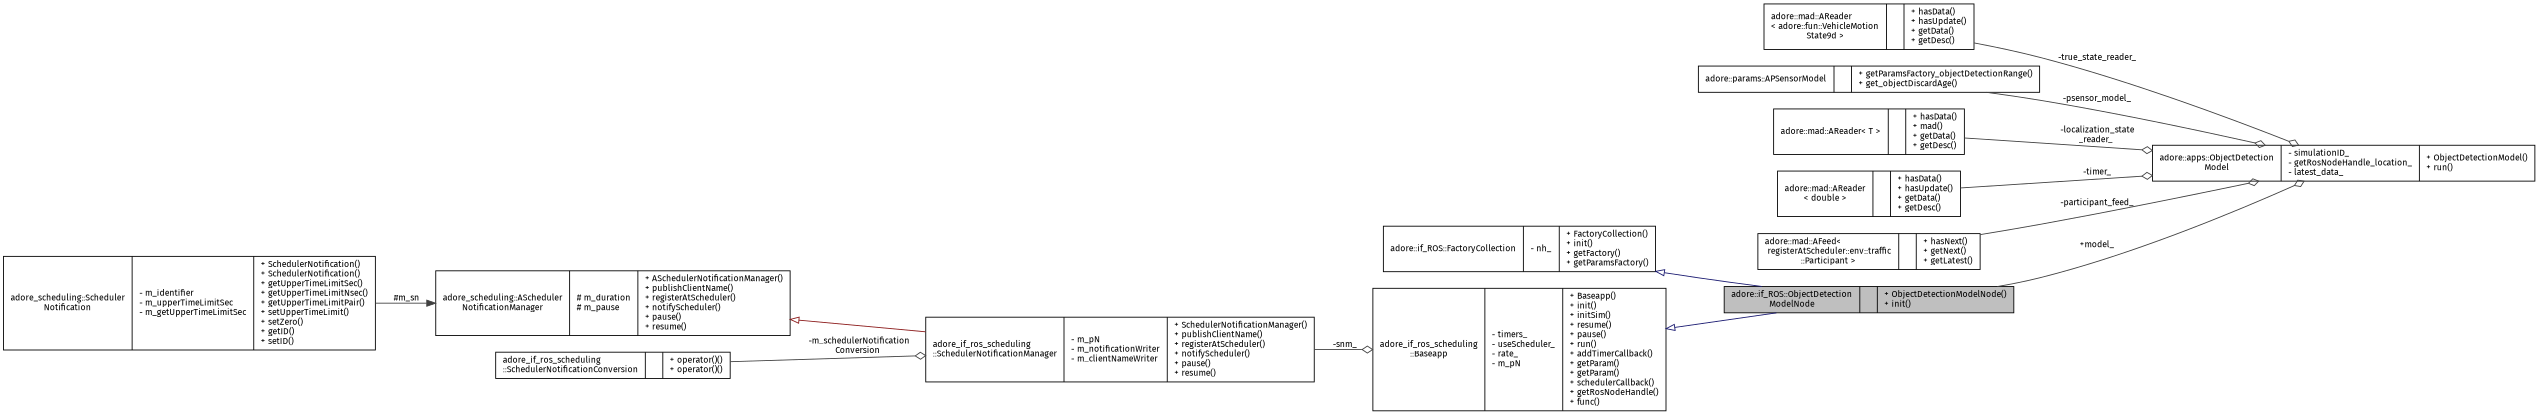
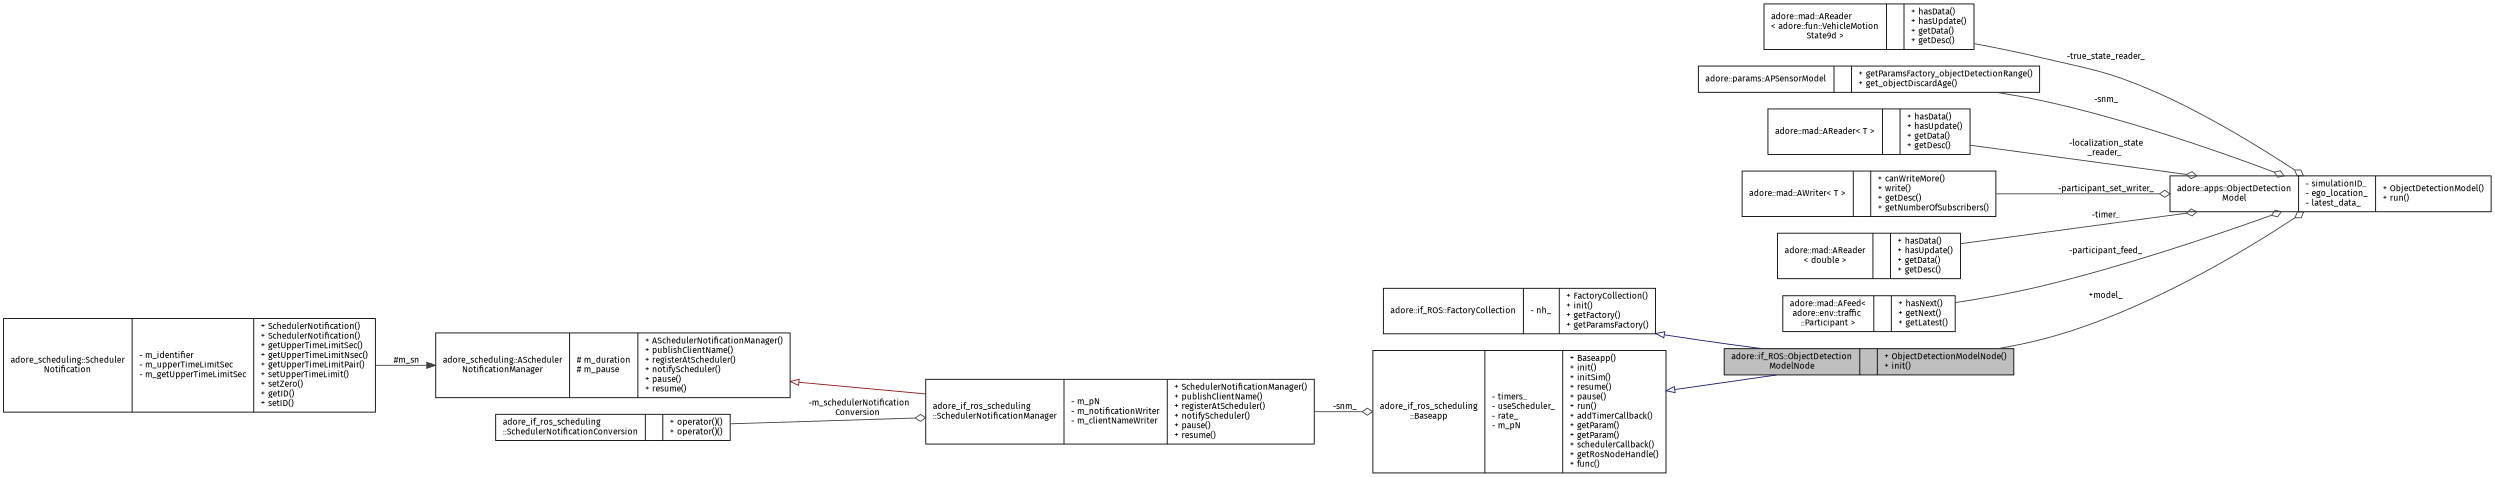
edge "adore::params::APSensorModel" -> "adore::apps::ObjectDetection": label " -psensor_model_" -> " -snm_"
node "adore::mad::AReader< T >": text "+ mad()" -> "+ hasUpdate()"
node "adore::apps::ObjectDetection": text "- getRosNodeHandle_location_" -> "- ego_location_"
node "adore::mad::AWriter< T >": added
node "adore::mad::AFeed<": text "registerAtScheduler::env::traffic" -> "adore::env::traffic"
